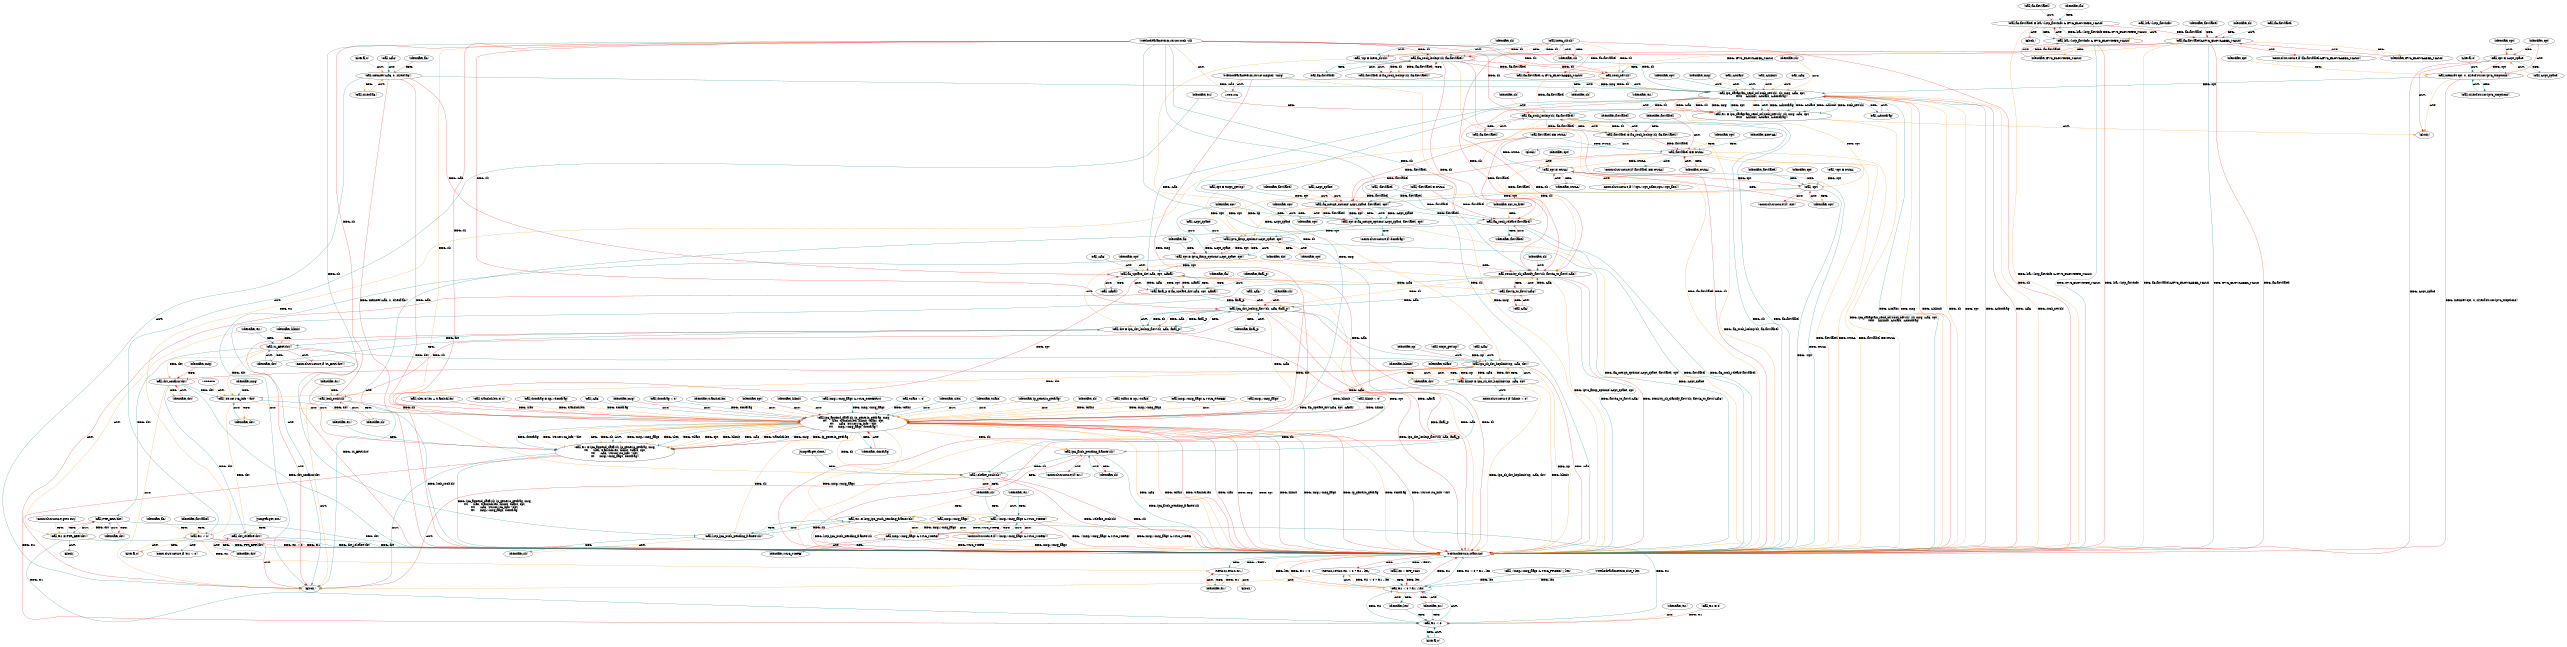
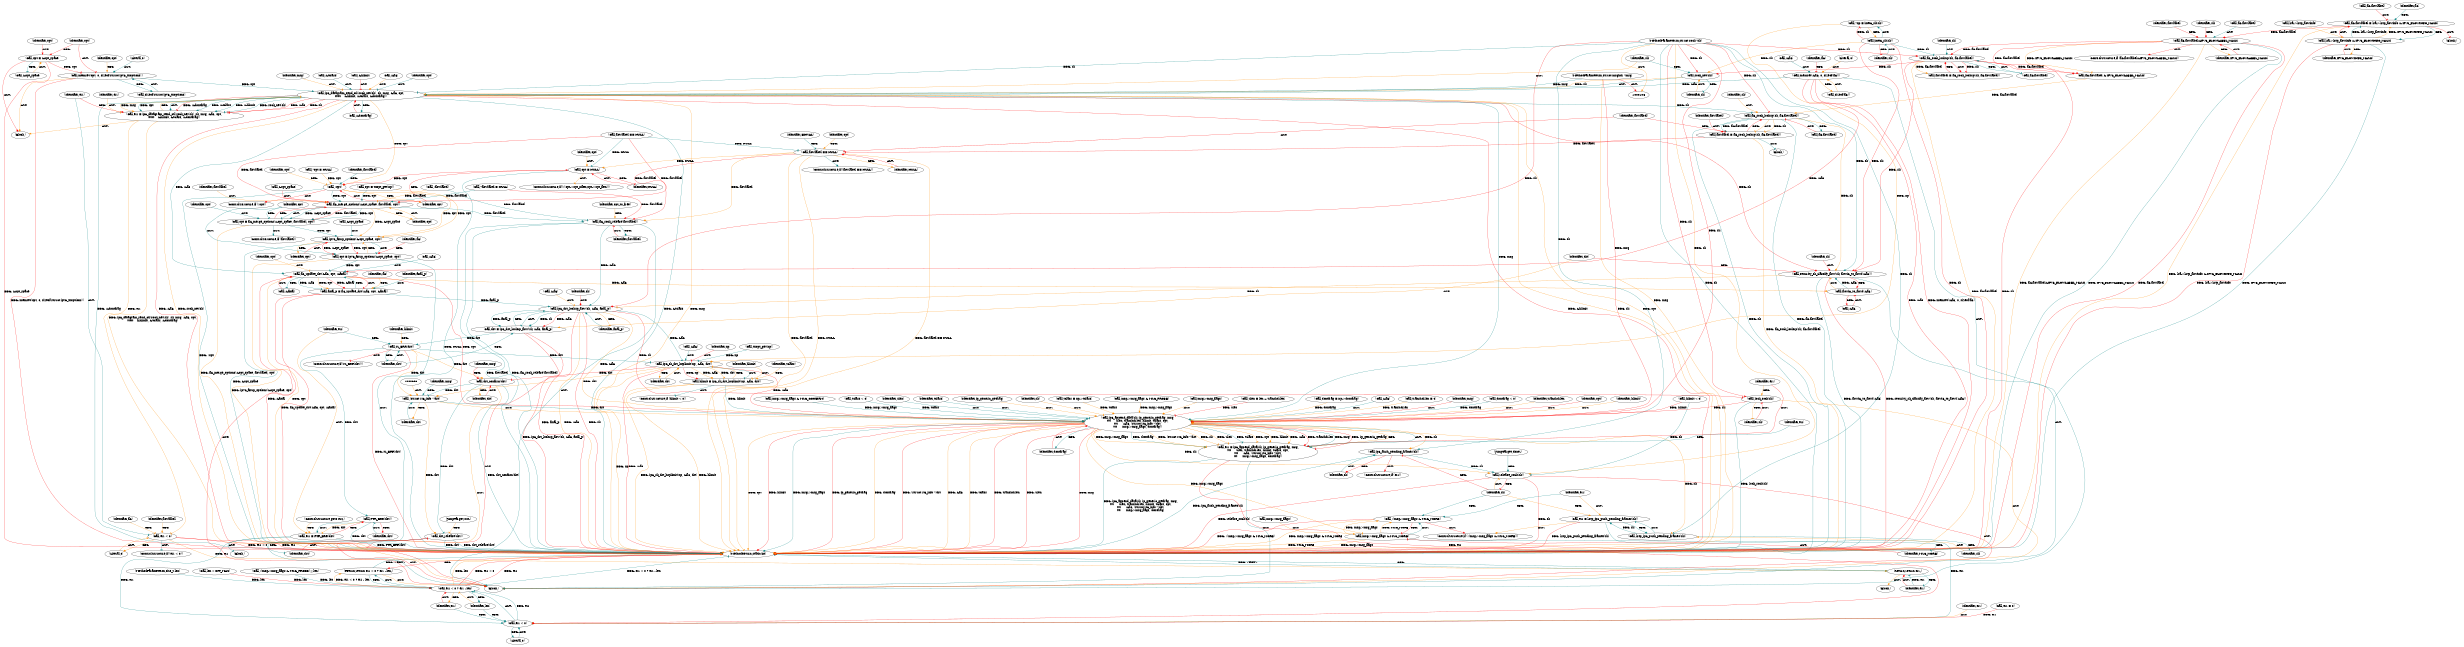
node "(ControlStructure,if (dontfrag))": label "(ControlStructure,if (dontfrag))" -> "(ControlStructure,if (flowlabel))"
edge "(Call,flowi6_to_flowi(&fl6))" -> "(Call,ip6_dst_lookup_flow(sk, &fl6, final_p))": now "(Call,fl6_sock_release(flowlabel))" -> "(Call,ip6_dst_lookup_flow(sk, &fl6, final_p))"
edge "(Call,hlimit = ip6_sk_dst_hoplimit(np, &fl6, dst))" -> "(Call,ip6_sk_dst_hoplimit(np, &fl6, dst))": arrowhead normal -> tee
edge "(Call,ip6_flush_pending_frames(sk))" -> "(Call,release_sock(sk))": arrowhead tee -> normal
